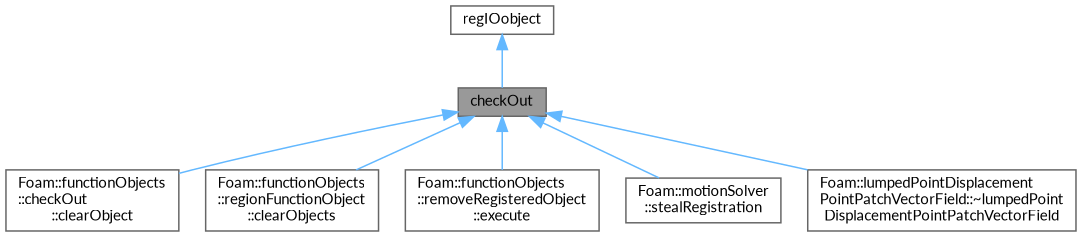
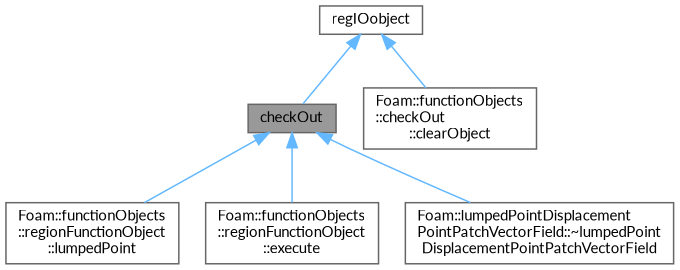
edge "Foam::functionObjects ::checkOut ::clearObject" -> "checkOut": now "Foam::functionObjects ::checkOut ::clearObject" -> "regIOobject"
node "Foam::functionObjects ::regionFunctionObject ::clearObjects": label "Foam::functionObjects ::regionFunctionObject ::clearObjects" -> "Foam::functionObjects ::regionFunctionObject ::lumpedPoint"
node "Foam::functionObjects ::removeRegisteredObject ::execute": label "Foam::functionObjects ::removeRegisteredObject ::execute" -> "Foam::functionObjects ::regionFunctionObject ::execute"
node "Foam::motionSolver ::stealRegistration": removed
